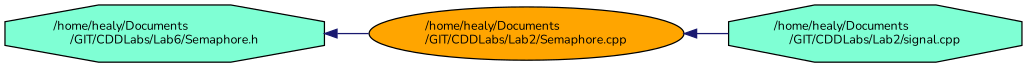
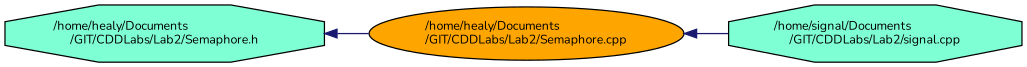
node "/home/healy/Documents /GIT/CDDLabs/Lab6/Semaphore.h": label "/home/healy/Documents /GIT/CDDLabs/Lab6/Semaphore.h" -> "/home/healy/Documents /GIT/CDDLabs/Lab2/Semaphore.h"
node "/home/healy/Documents /GIT/CDDLabs/Lab2/signal.cpp": label "/home/healy/Documents /GIT/CDDLabs/Lab2/signal.cpp" -> "/home/signal/Documents /GIT/CDDLabs/Lab2/signal.cpp"
